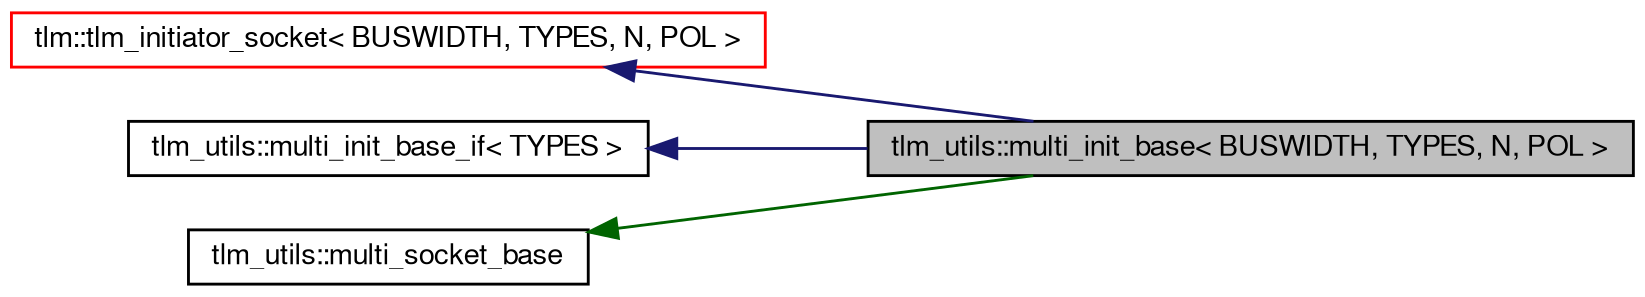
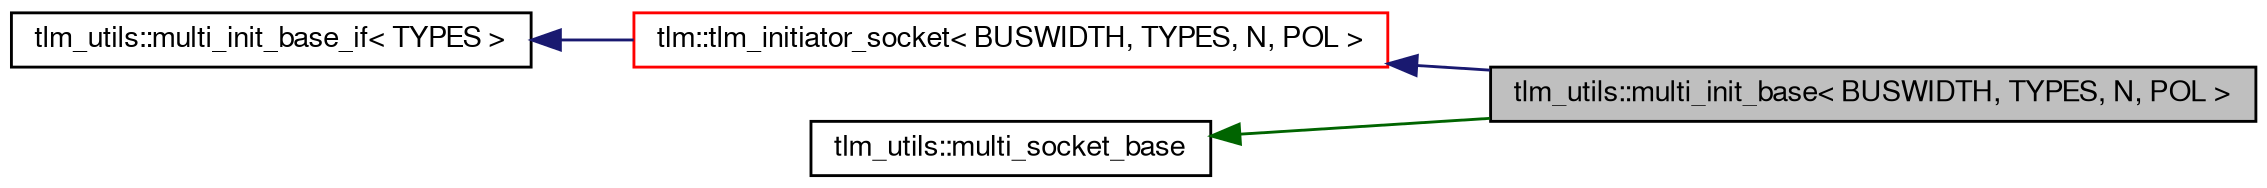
edge "tlm_utils::multi_init_base< BUSWIDTH, TYPES, N, POL >" -> "tlm_utils::multi_init_base_if< TYPES >": now "tlm::tlm_initiator_socket< BUSWIDTH, TYPES, N, POL >" -> "tlm_utils::multi_init_base_if< TYPES >"
